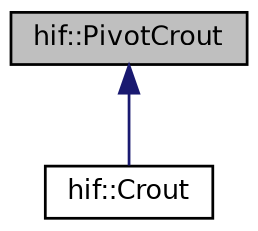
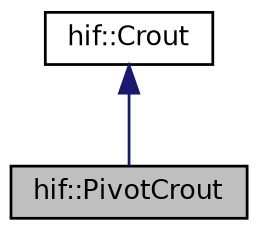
edge "hif::Crout" -> "hif::PivotCrout": reversed
